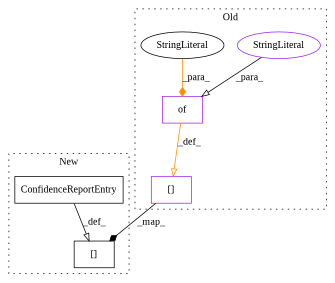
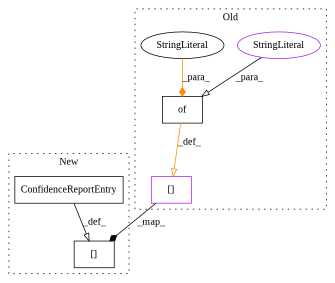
node "of": color purple -> black
